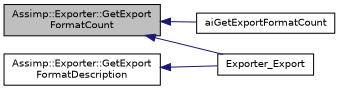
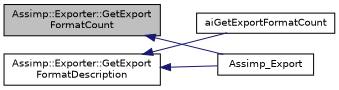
edge "aiGetExportFormatCount" -> "Assimp::Exporter::GetExport FormatCount": now "aiGetExportFormatCount" -> "Assimp::Exporter::GetExport FormatDescription"
node "Exporter_Export": label "Exporter_Export" -> "Assimp_Export"
